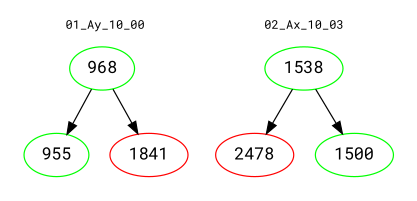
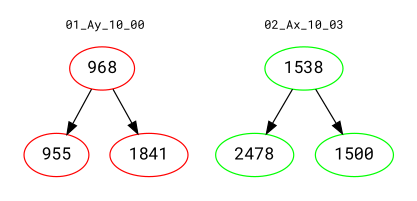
node "968": color green -> red
node "955": color green -> red
node "2478": color red -> green
